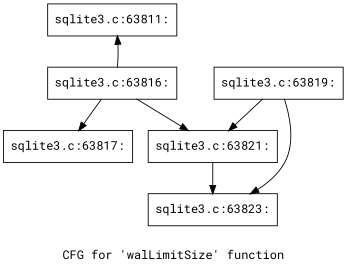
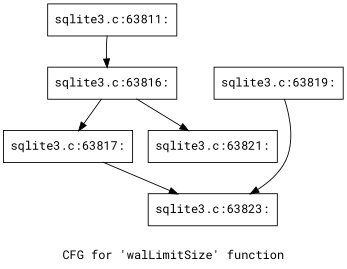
edge "sqlite3.c:63816:" -> "sqlite3.c:63811:": reversed
edge "sqlite3.c:63819:" -> "sqlite3.c:63821:": removed
edge "sqlite3.c:63821:" -> "sqlite3.c:63823:": now "sqlite3.c:63817:" -> "sqlite3.c:63823:"
